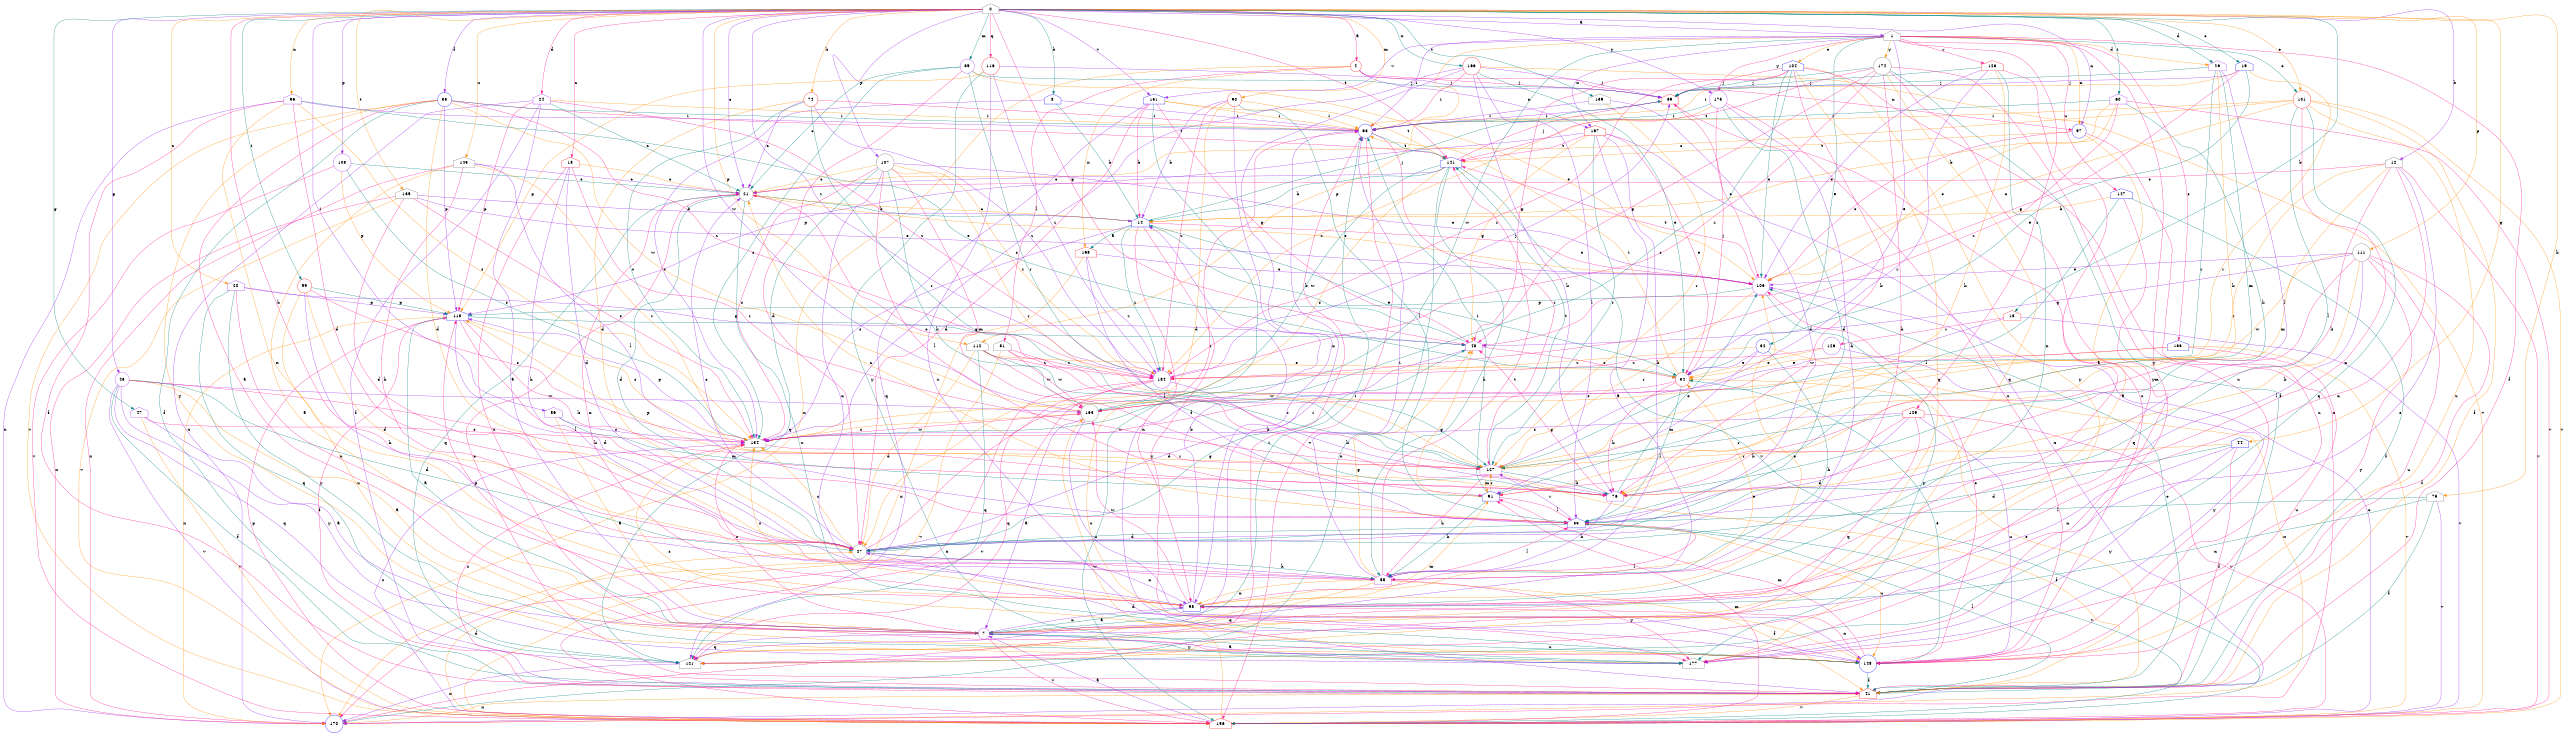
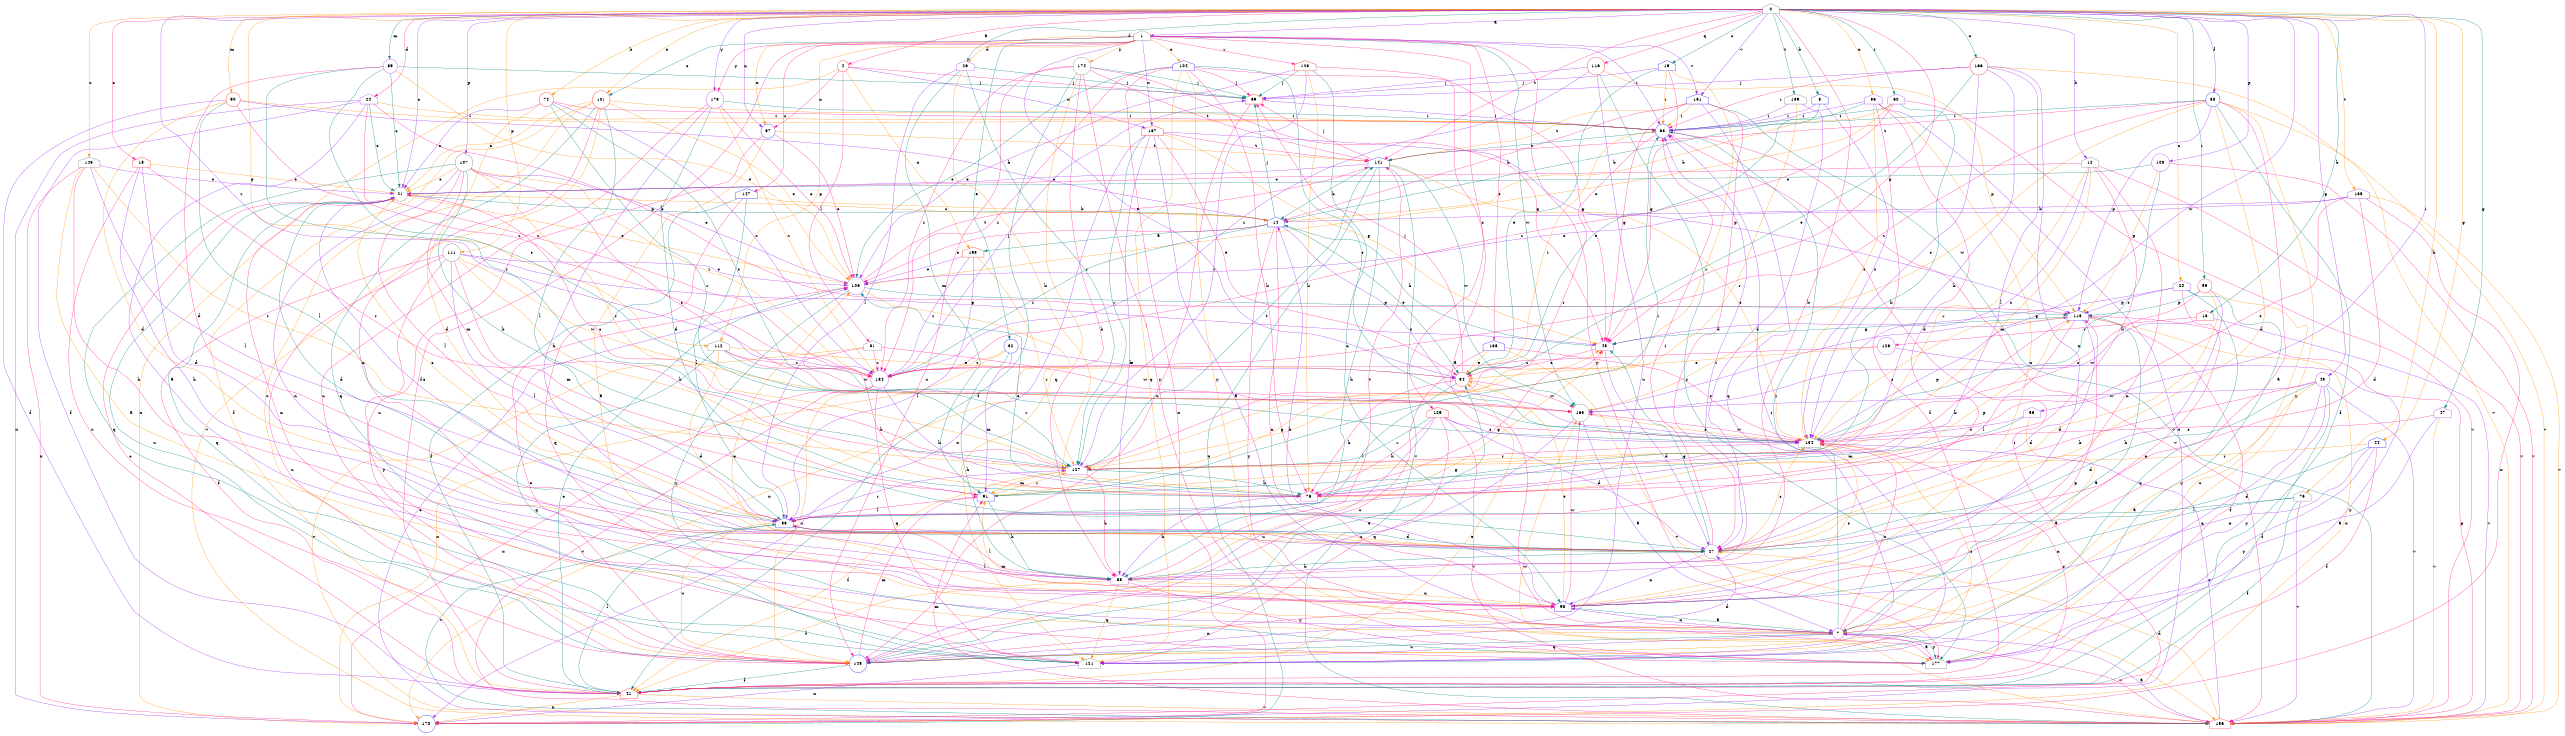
node "135": color gray40 -> purple
edge "12" -> "7": now "12" -> "134"
